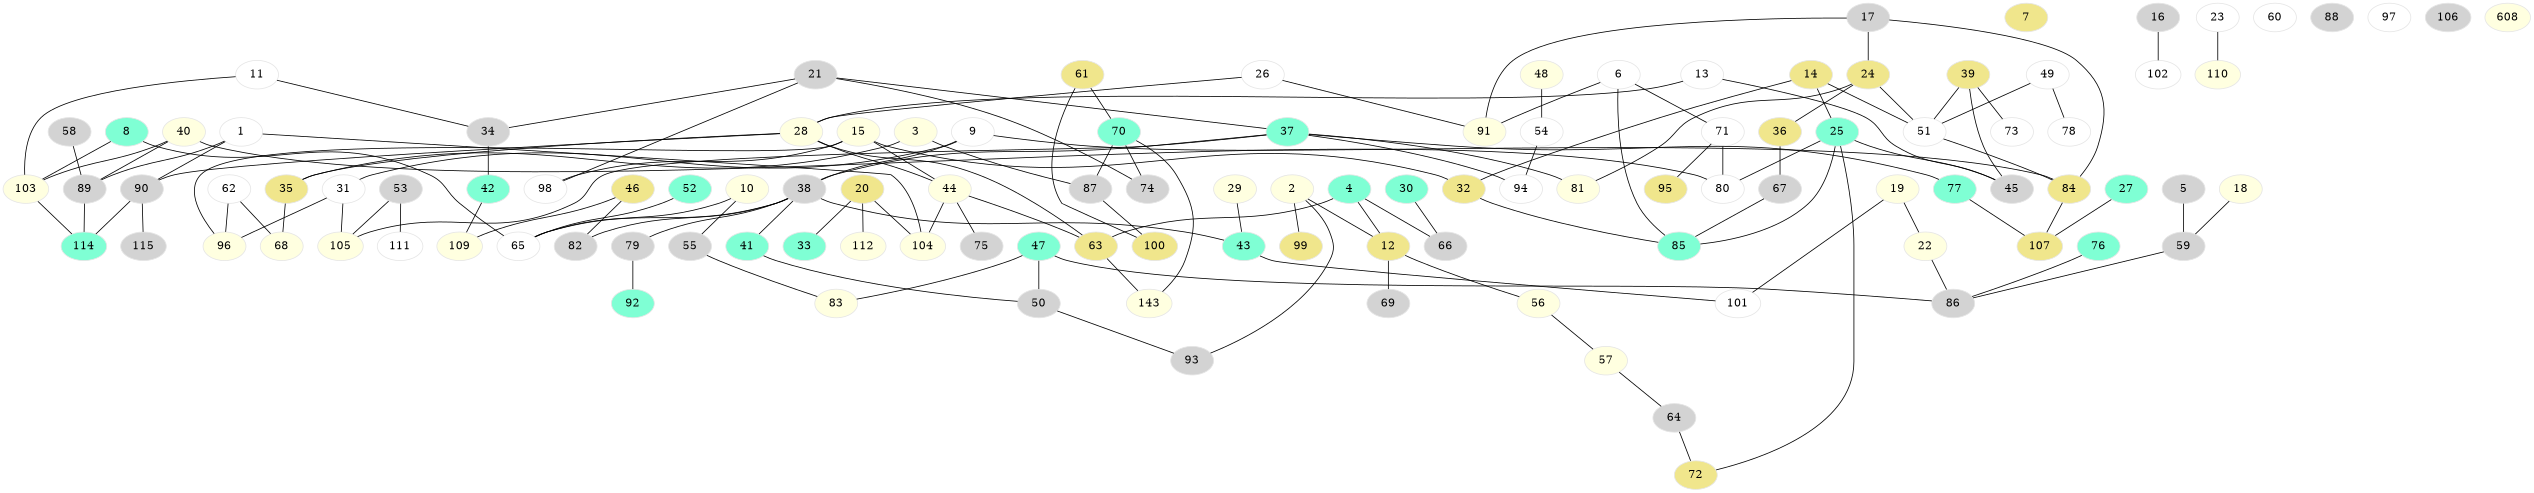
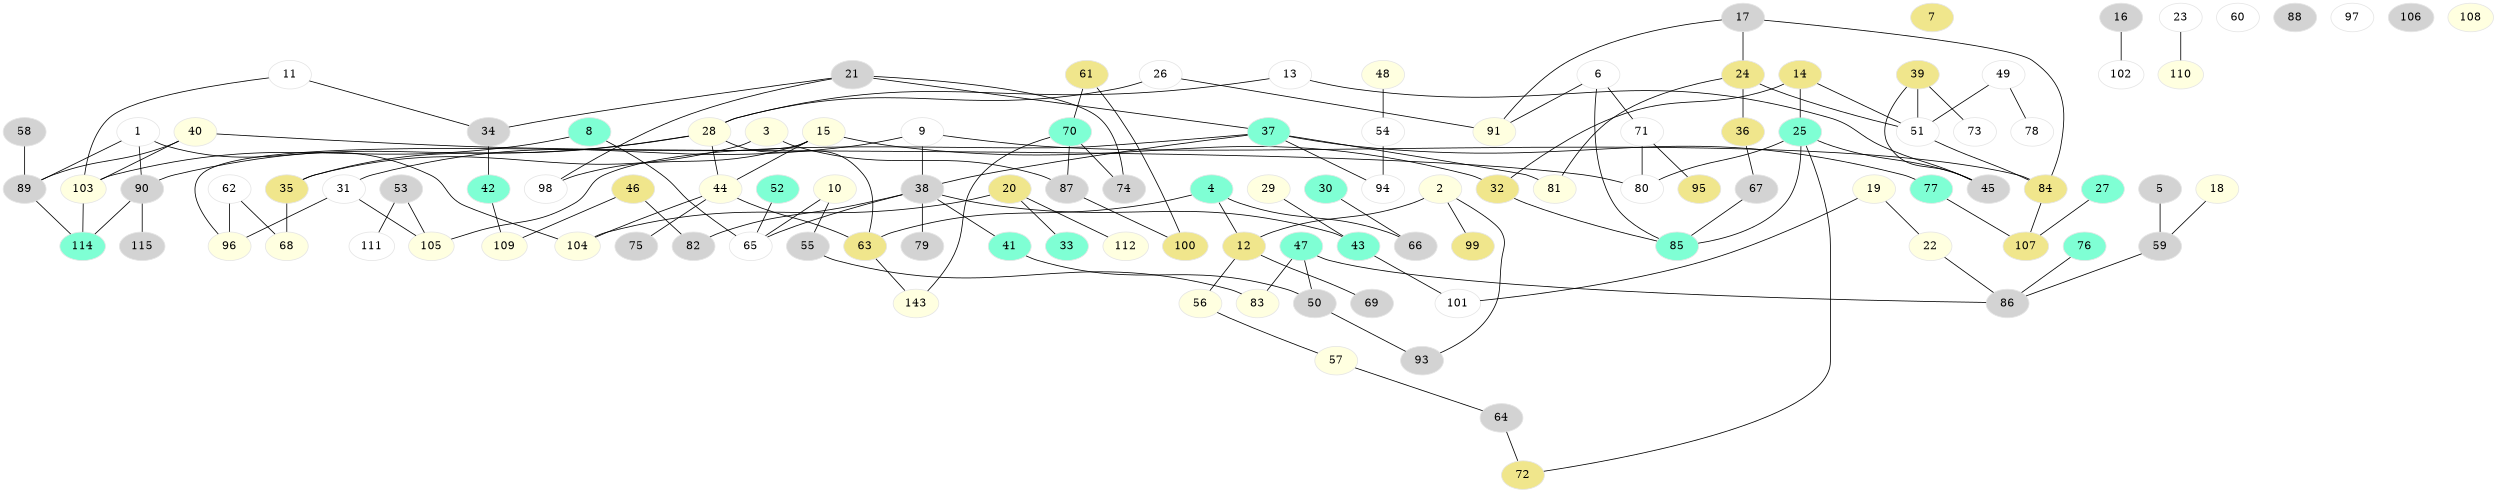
node "608": label "608" -> "108"
node "92": removed
